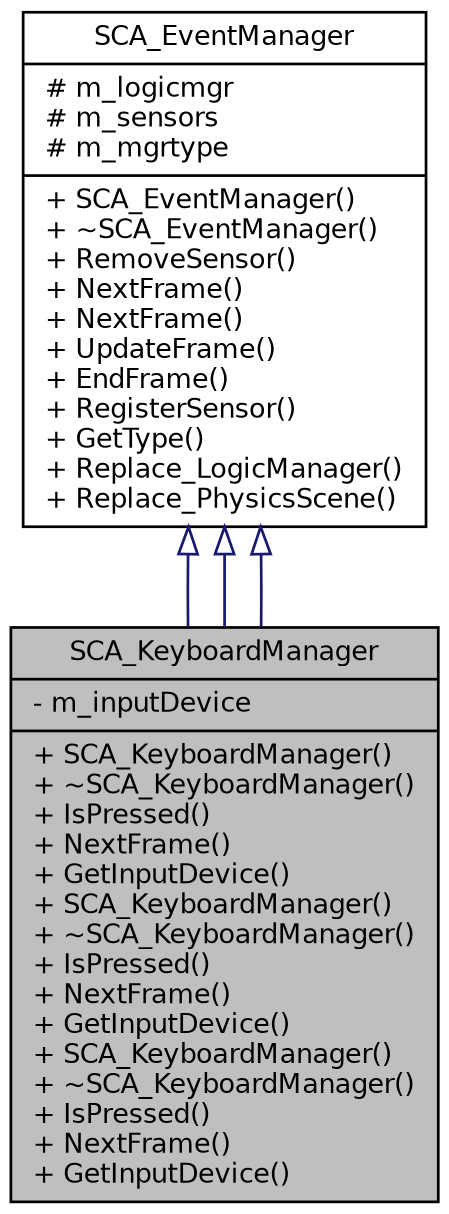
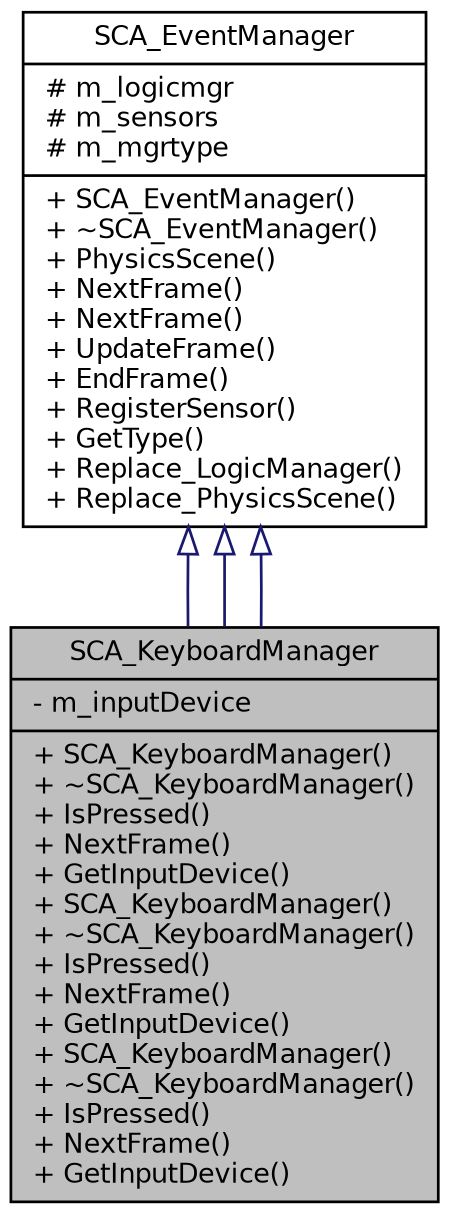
node "SCA_EventManager": text "+ RemoveSensor()" -> "+ PhysicsScene()"
